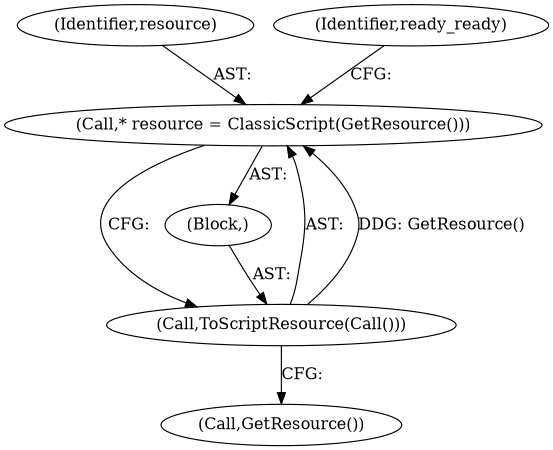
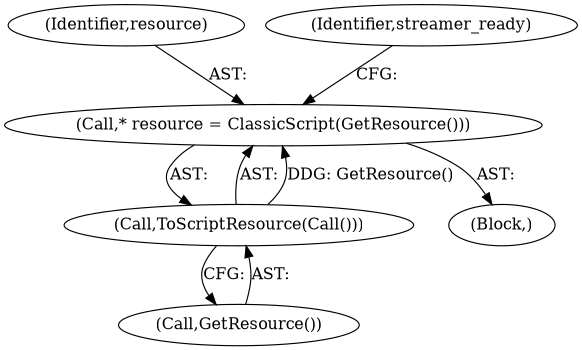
node "(Identifier,ready_ready)": label "(Identifier,ready_ready)" -> "(Identifier,streamer_ready)"
edge "(Call,* resource = ClassicScript(GetResource()))" -> "(Call,ToScriptResource(Call()))": label "CFG: " -> "AST: "
edge "(Block,)" -> "(Call,ToScriptResource(Call()))": now "(Call,GetResource())" -> "(Call,ToScriptResource(Call()))"
